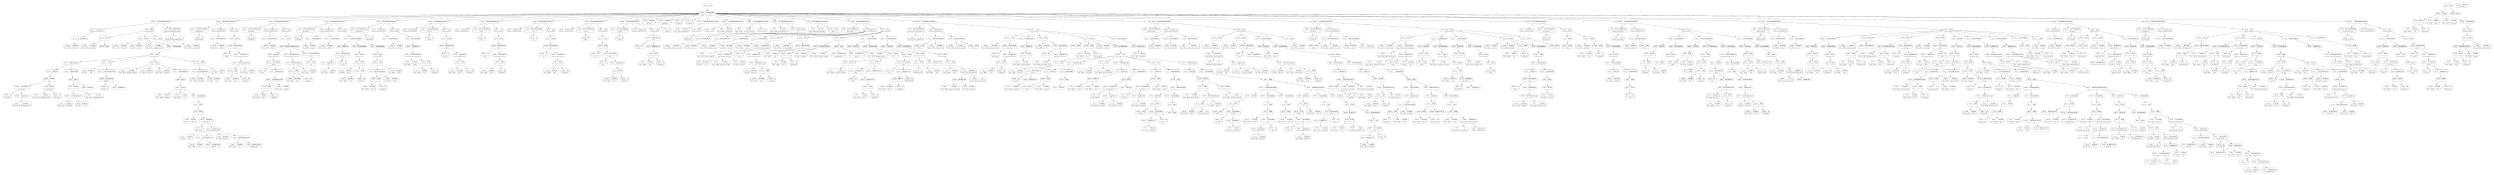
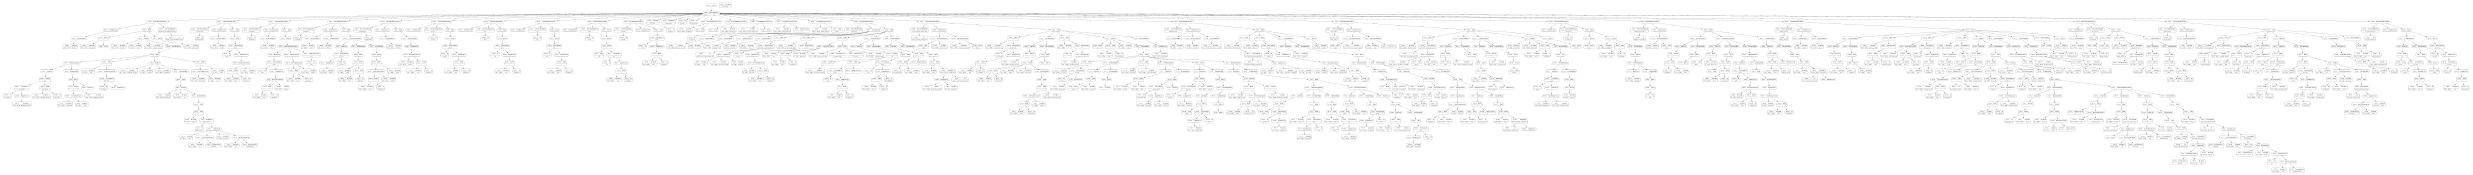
node "185687": added
